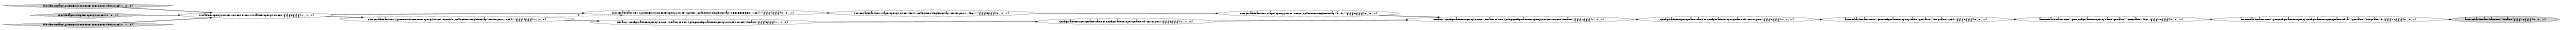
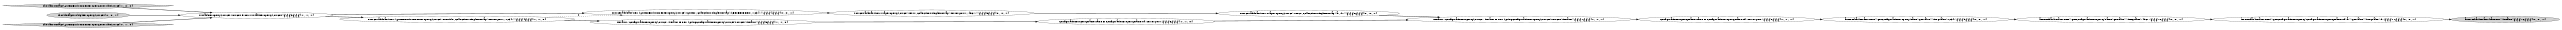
node "shouldAdaptMultiplePropertySources['0', '0', '1']": shape diamond -> ellipse
